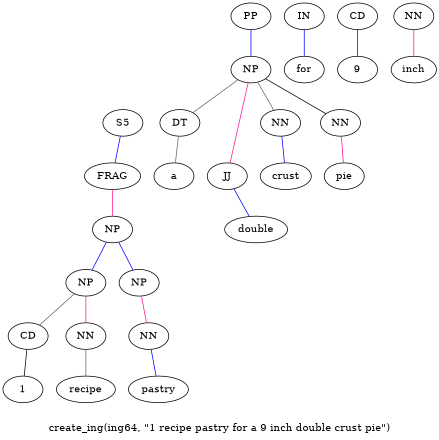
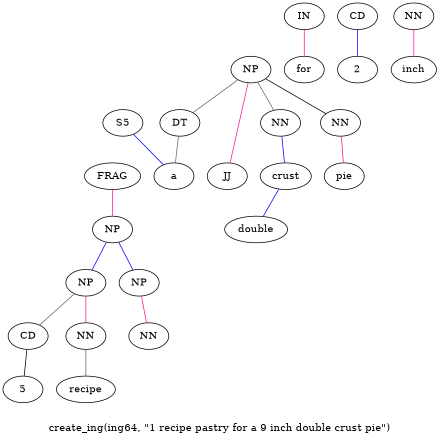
node "PP": removed
edge "IN" -- "for": color blue -> deeppink
node "9": label "9" -> "2"
edge "S5" -- "FRAG": now "S5" -- "a"
edge "JJ" -- "double": now "crust" -- "double"
node "1": label "1" -> "5"
node "pastry": removed
